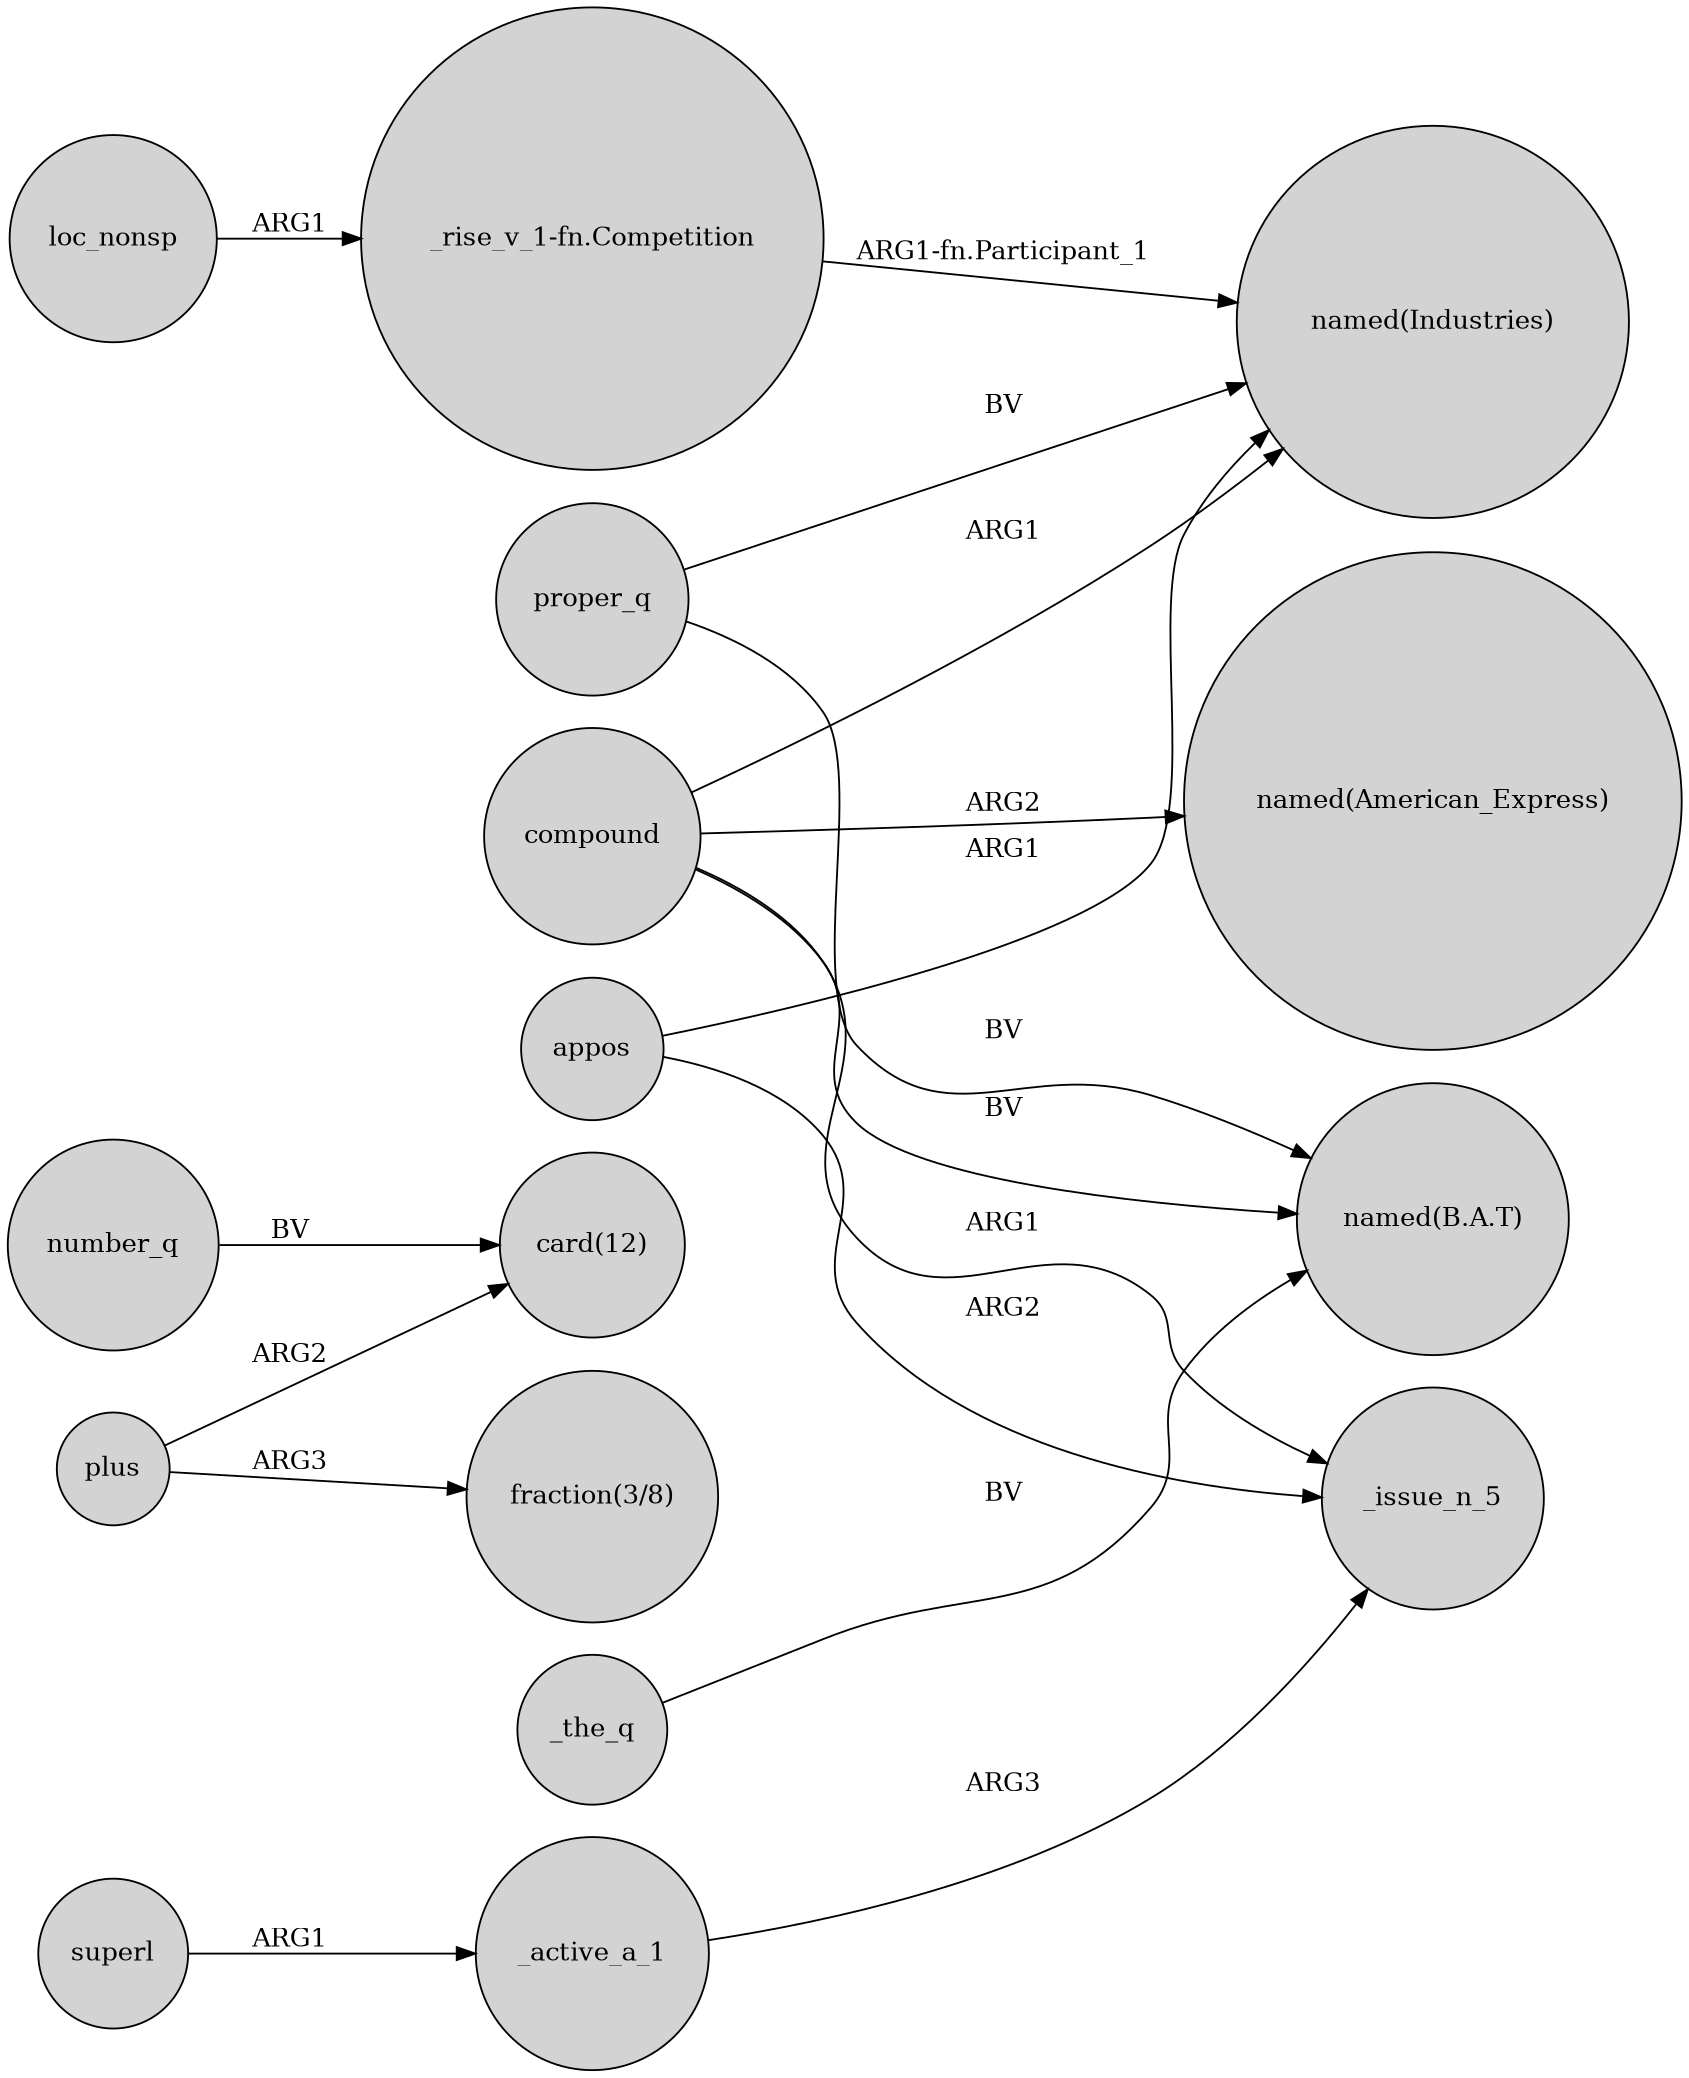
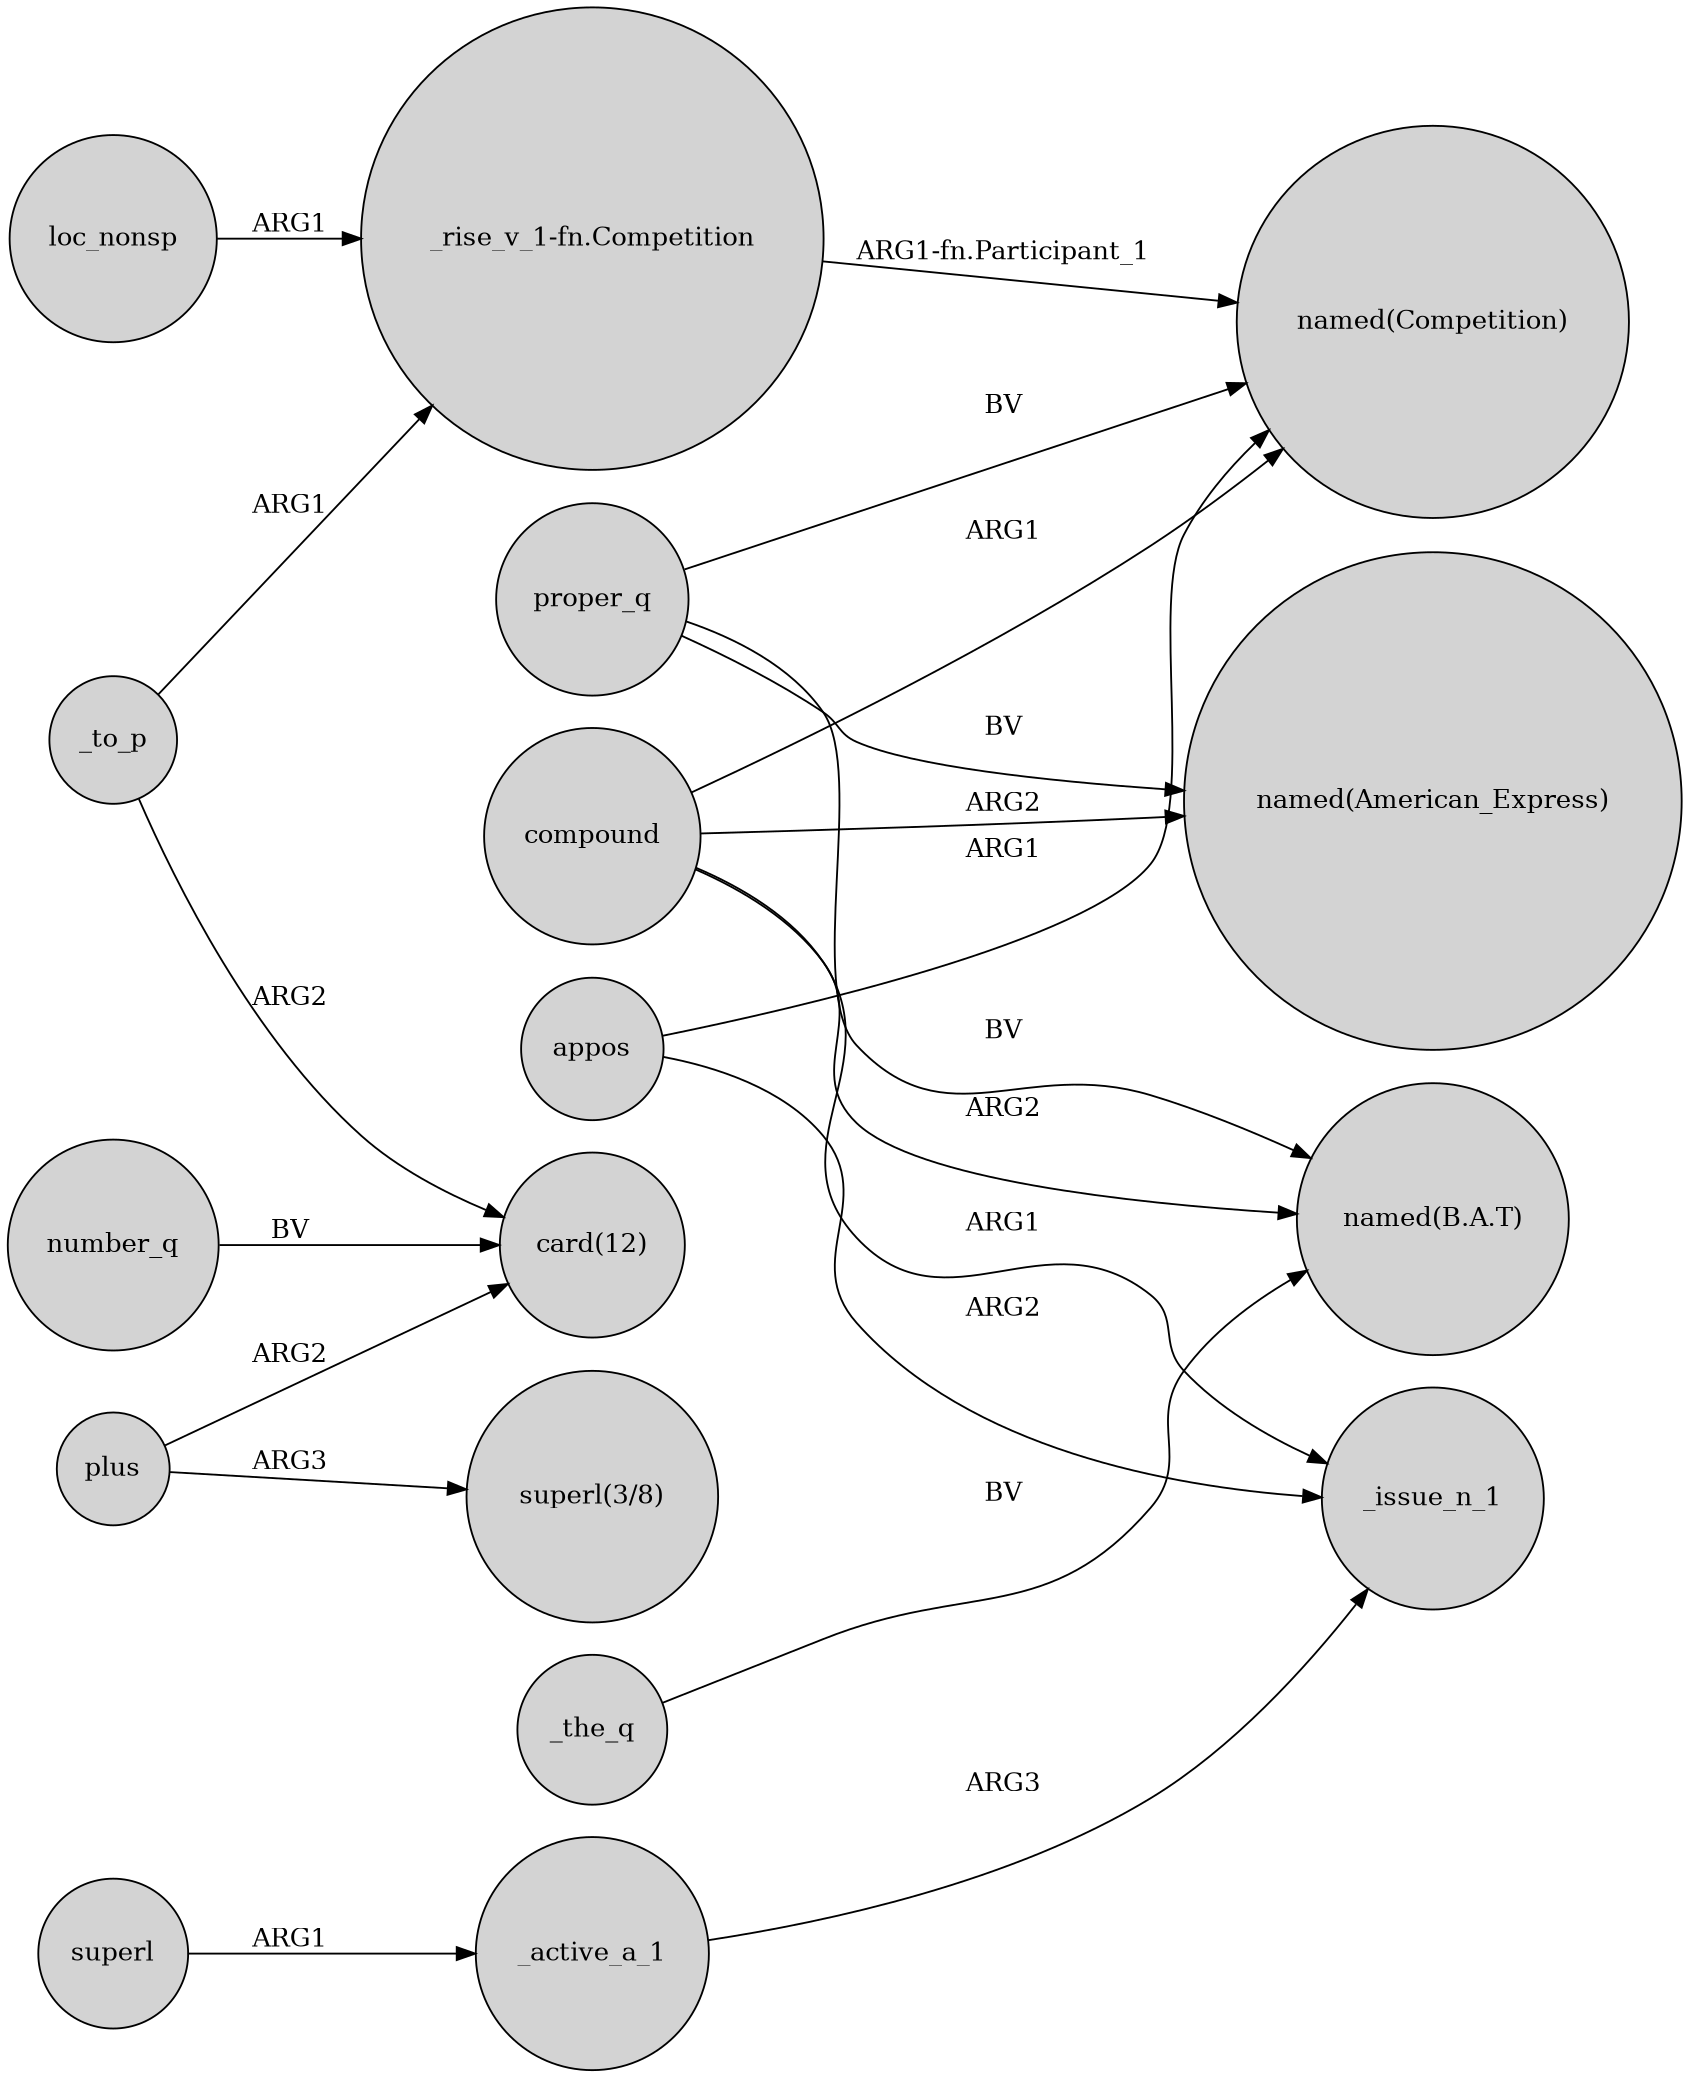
node "named(Industries)": label "named(Industries)" -> "named(Competition)"
node "_to_p": added
edge "proper_q" -> "named(American_Express)": added, label "BV"
edge "compound" -> "named(B.A.T)": label "BV" -> "ARG2"
node "fraction(3/8)": label "fraction(3/8)" -> "superl(3/8)"
node "_issue_n_5": label "_issue_n_5" -> "_issue_n_1"
